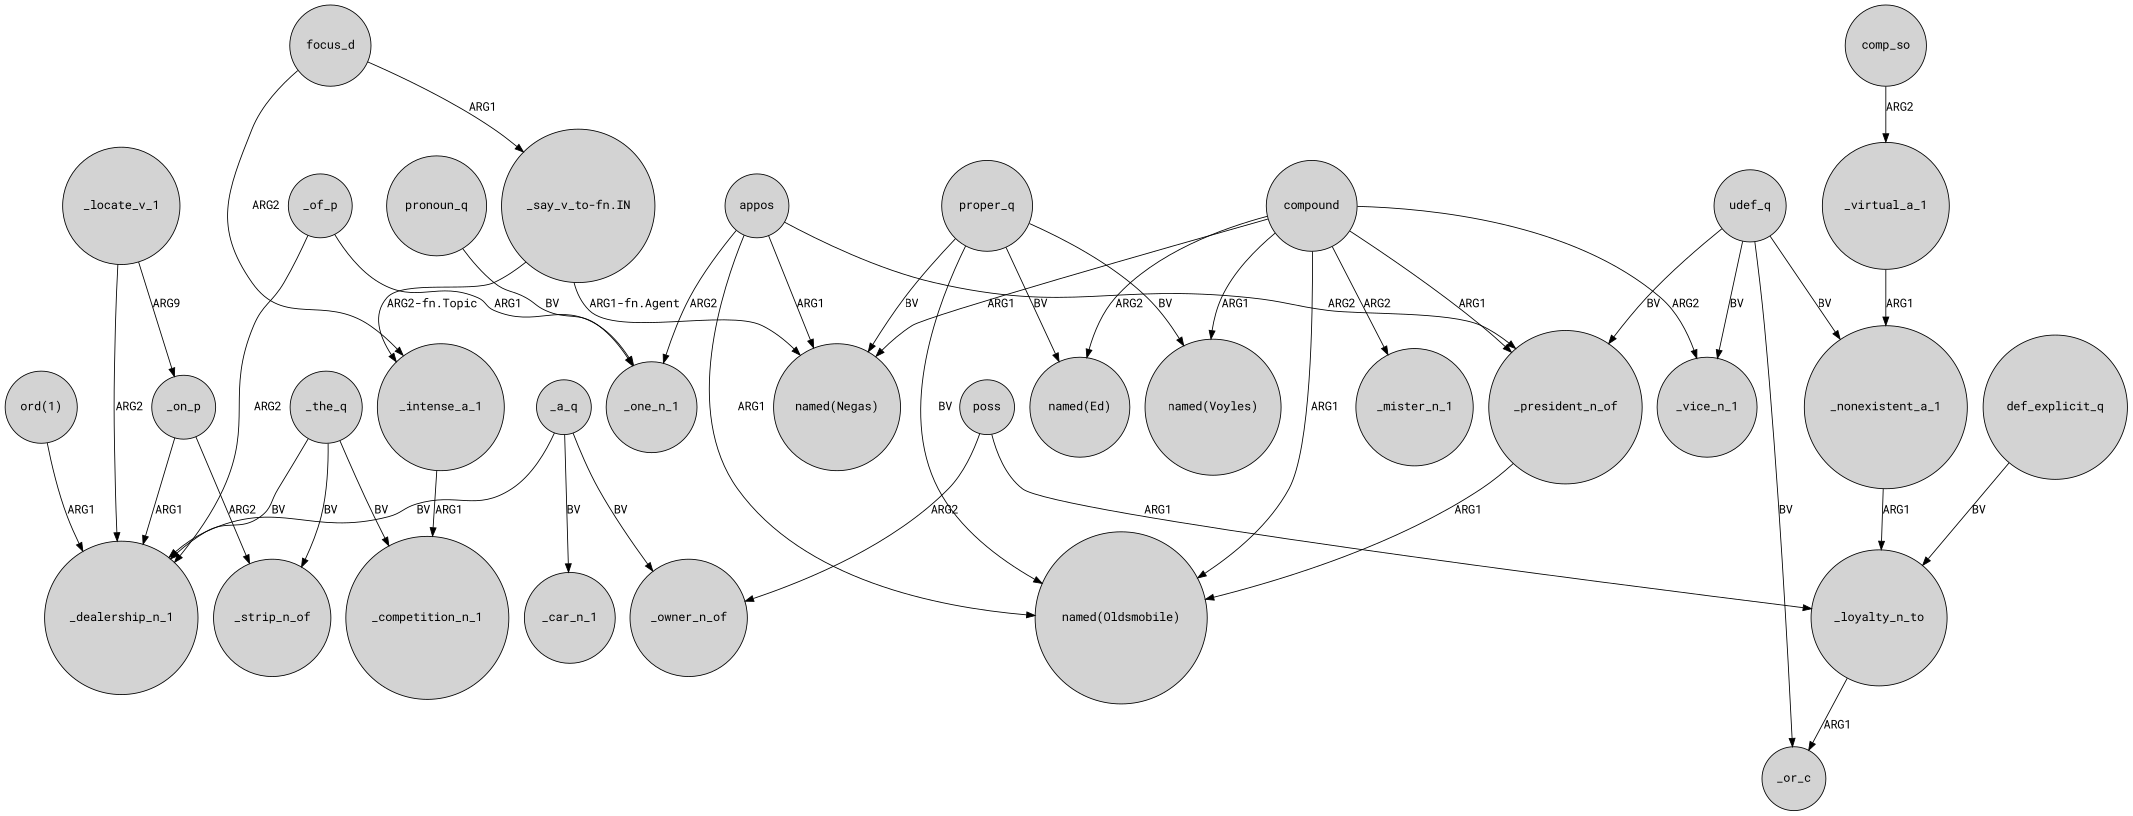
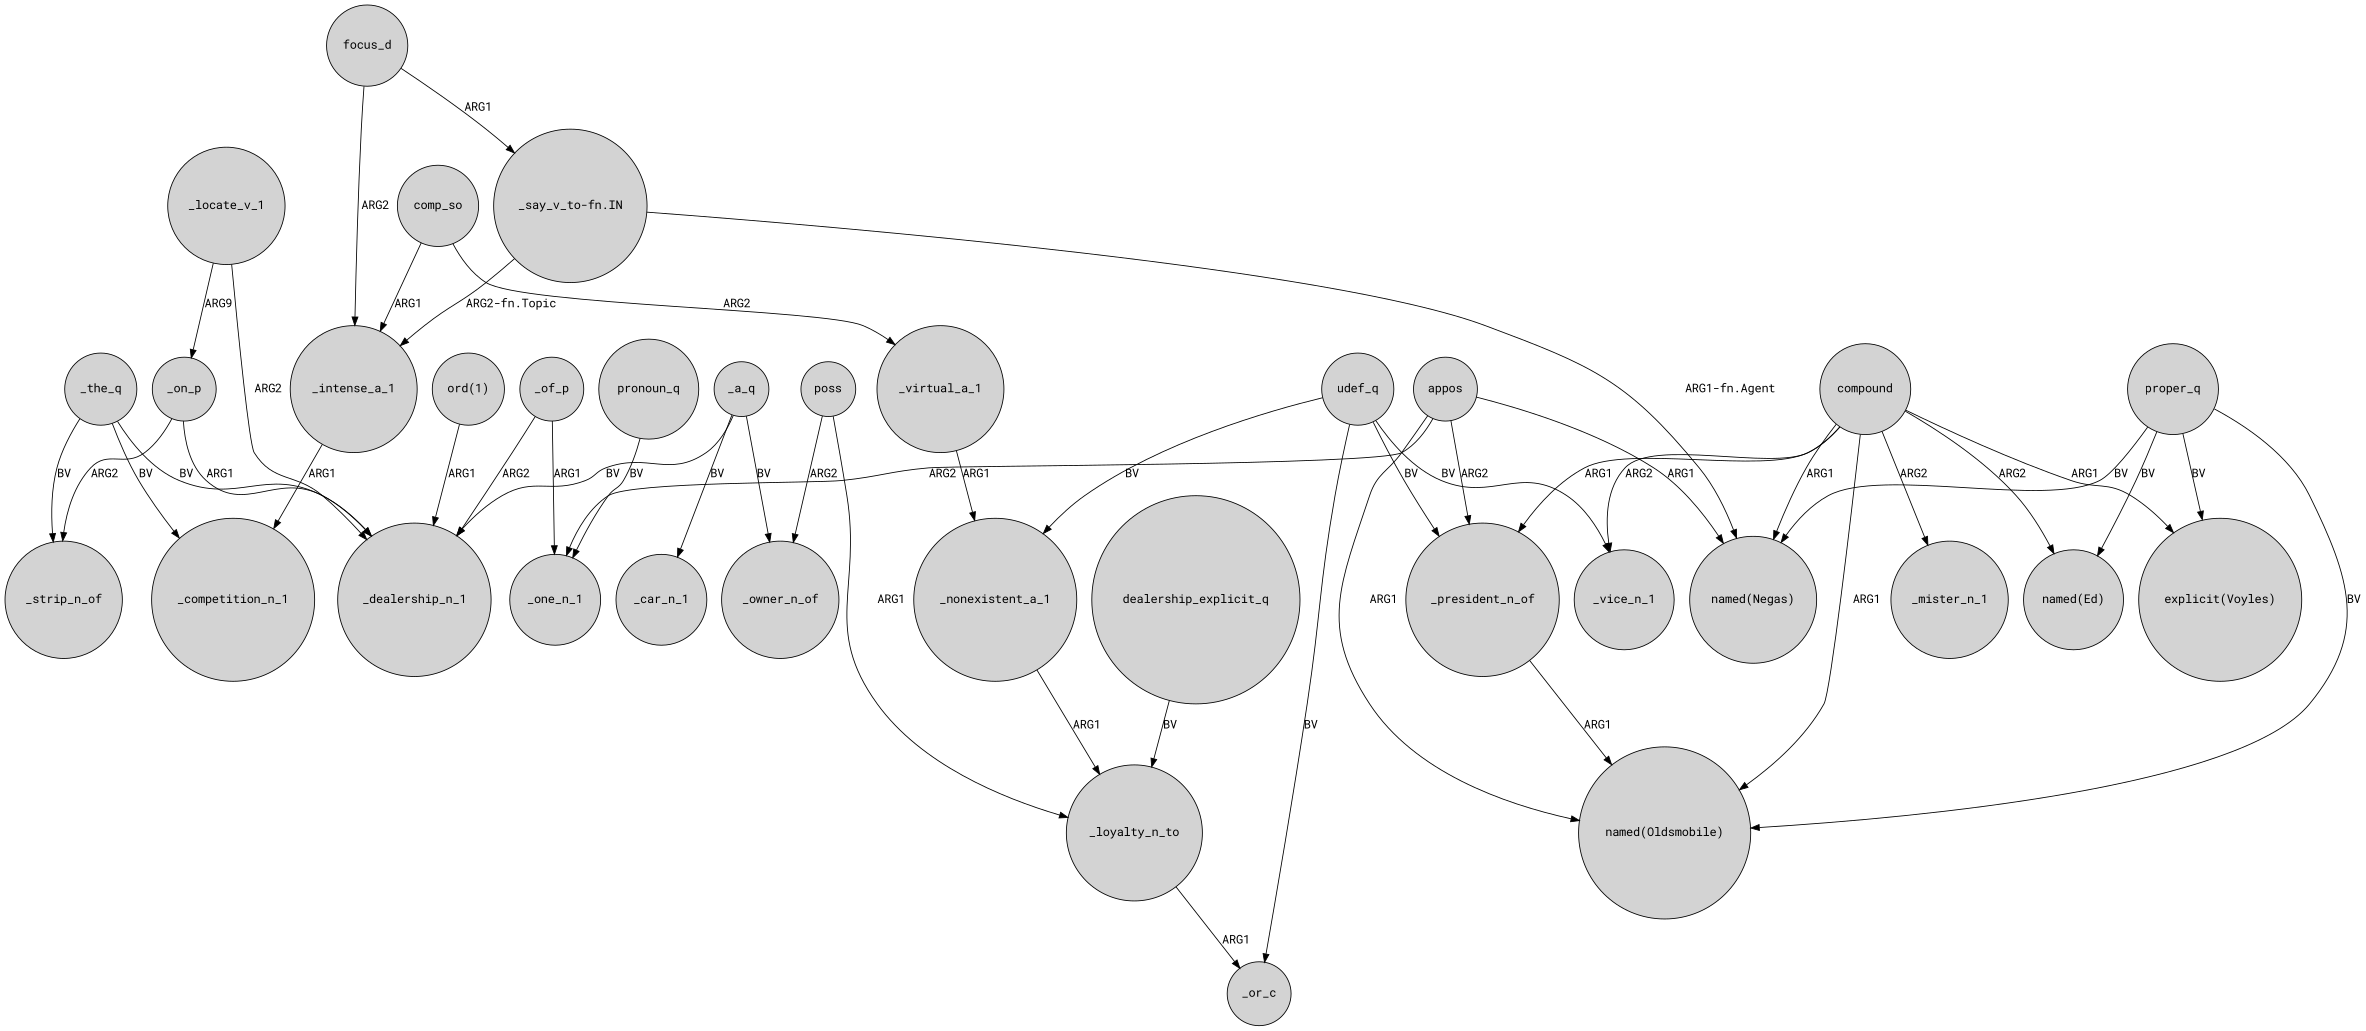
edge "comp_so" -> "_intense_a_1": added, label "ARG1"
node "named(Voyles)": label "named(Voyles)" -> "explicit(Voyles)"
node "def_explicit_q": label "def_explicit_q" -> "dealership_explicit_q"
